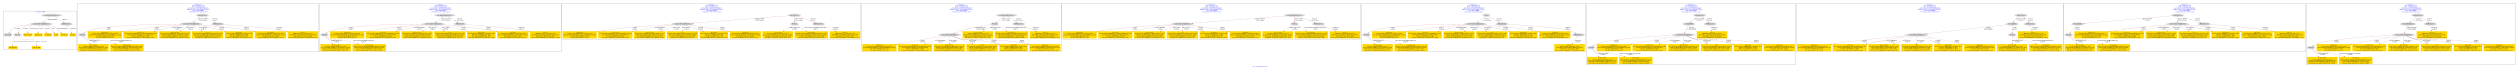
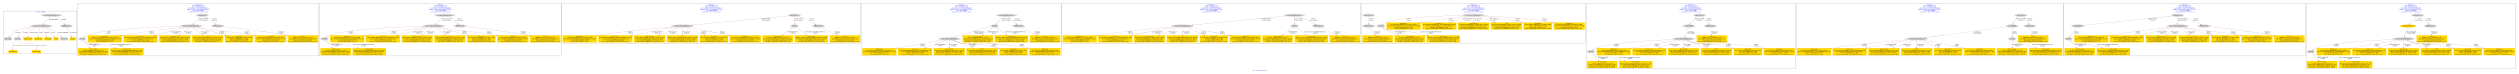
node "Proxy1": removed
node "EuropeanaObject1": fillcolor lightgray -> gold
node "access_id": fillcolor gold -> lightgray
